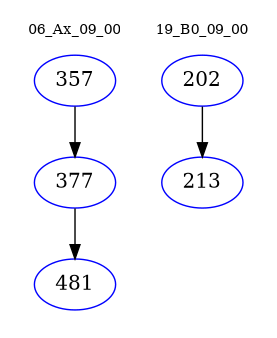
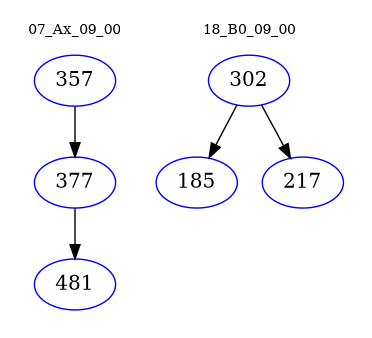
cluster "06_Ax_09_00": label "06_Ax_09_00" -> "07_Ax_09_00"
cluster "19_B0_09_00": label "19_B0_09_00" -> "18_B0_09_00"
node "202": label "202" -> "302"
node "185": added
node "213": label "213" -> "217"
